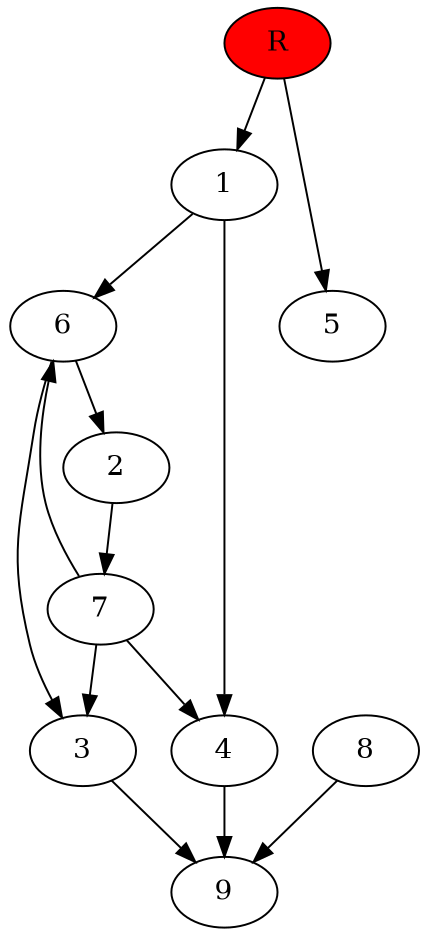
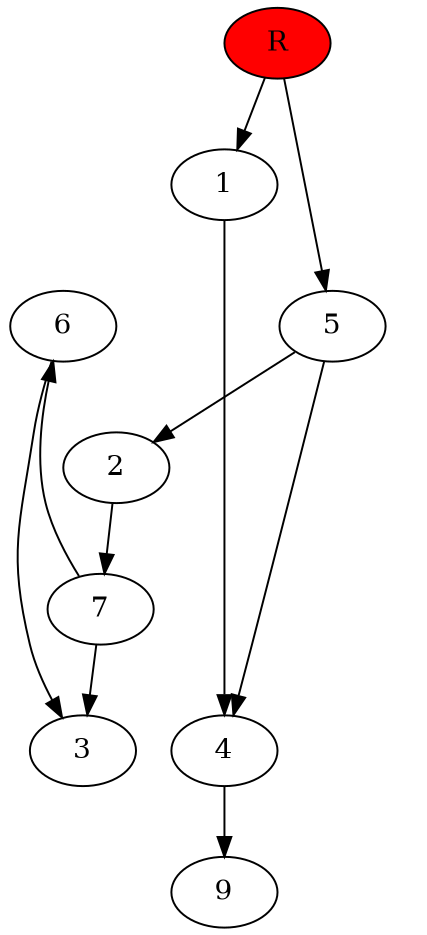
edge "1" -> "6": removed
edge "6" -> "2": now "5" -> "2"
edge "7" -> "4": now "5" -> "4"
node "8": removed
edge "3" -> "9": removed
